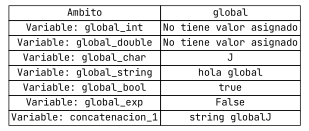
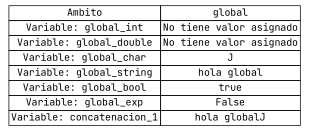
node "Ambito": text "string globalJ" -> "hola globalJ"
